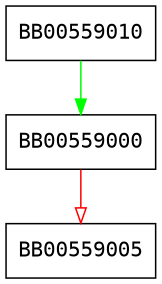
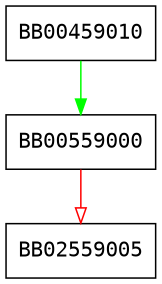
node "BB00559010": label "BB00559010" -> "BB00459010"
node "BB00559005": label "BB00559005" -> "BB02559005"
